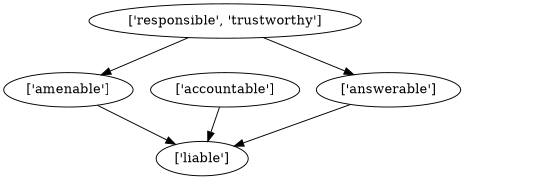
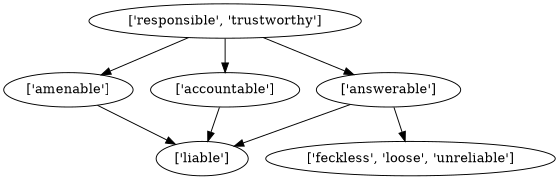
edge "['responsible', 'trustworthy']" -> "['accountable']": added
node "['feckless', 'loose', 'unreliable']": added
